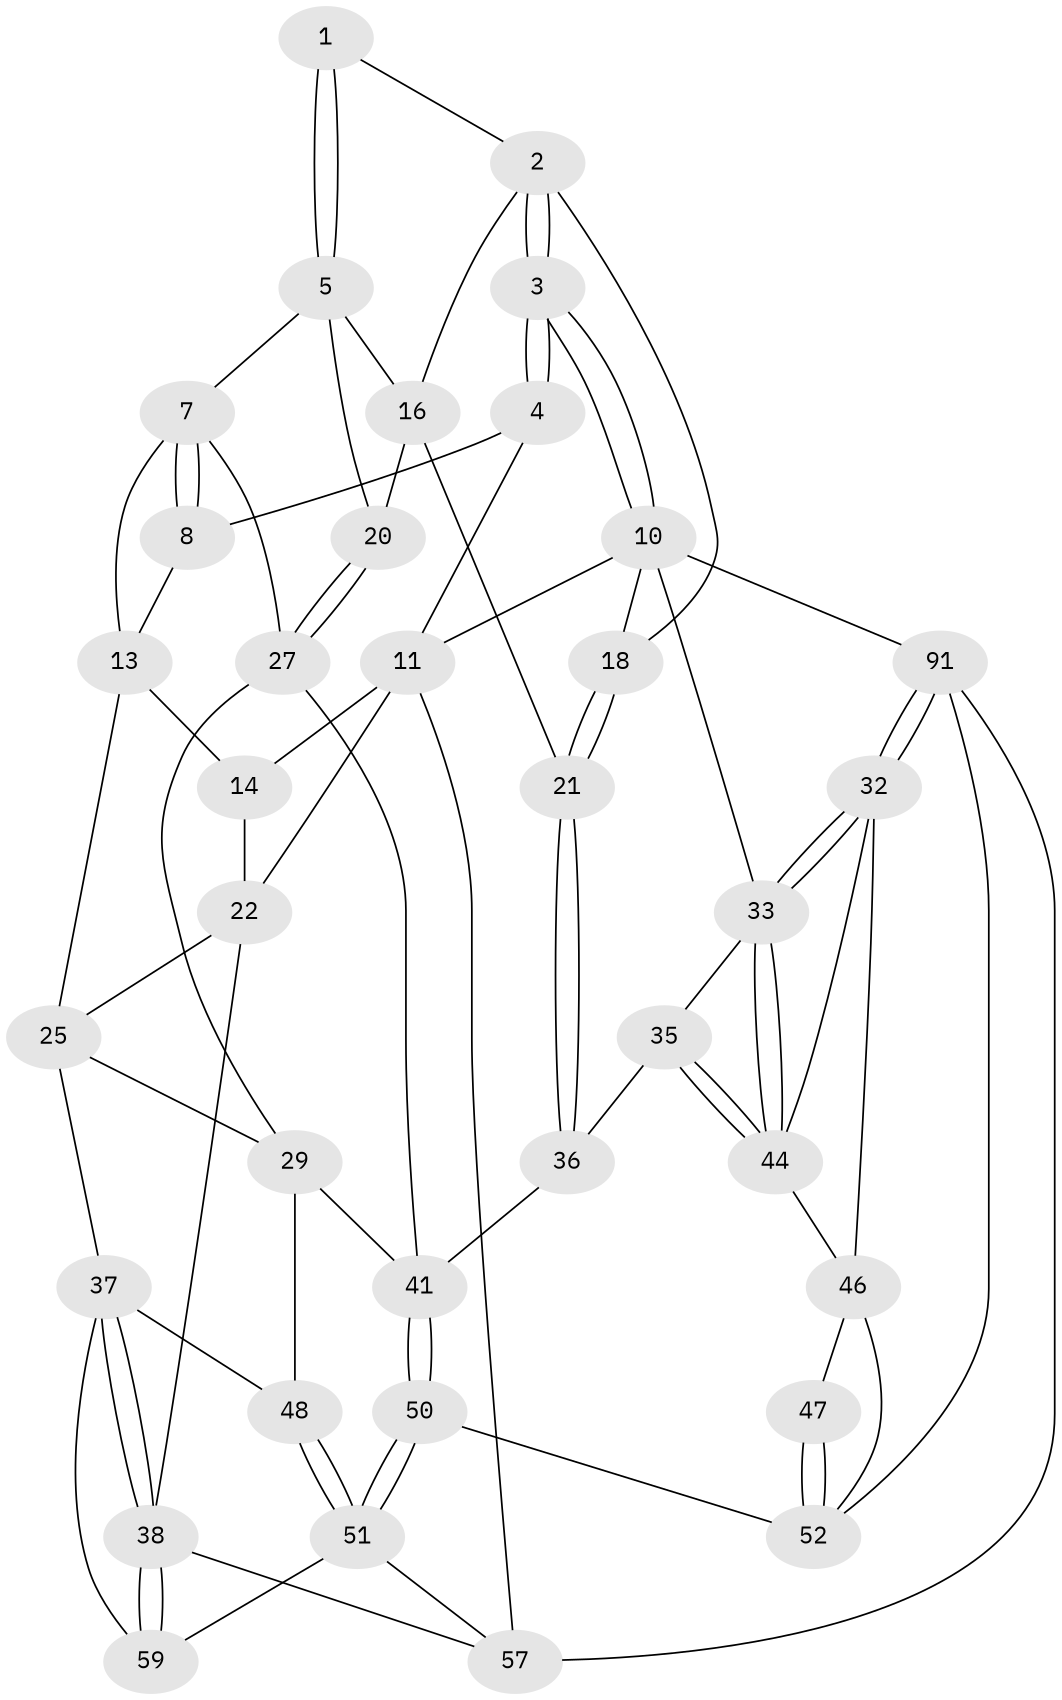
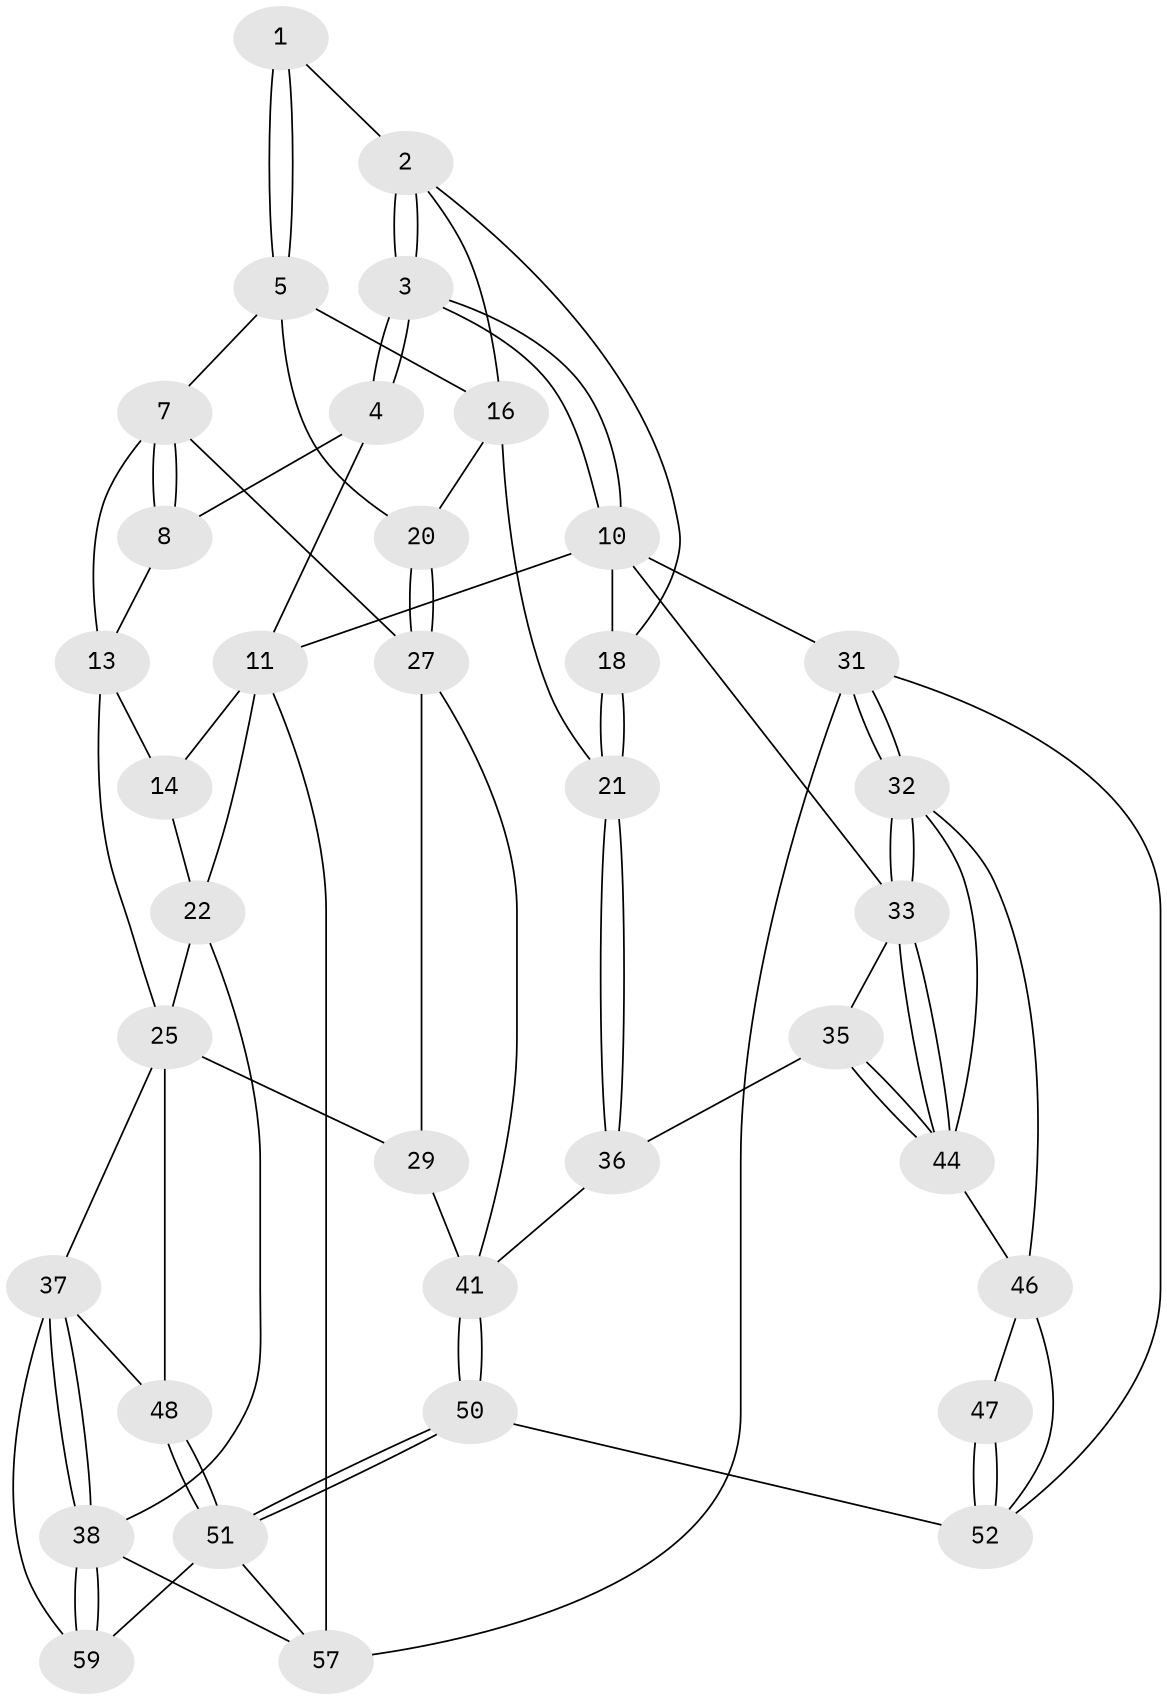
node "91": label "91" -> "31"
edge "29" -- "48": now "25" -- "48"
